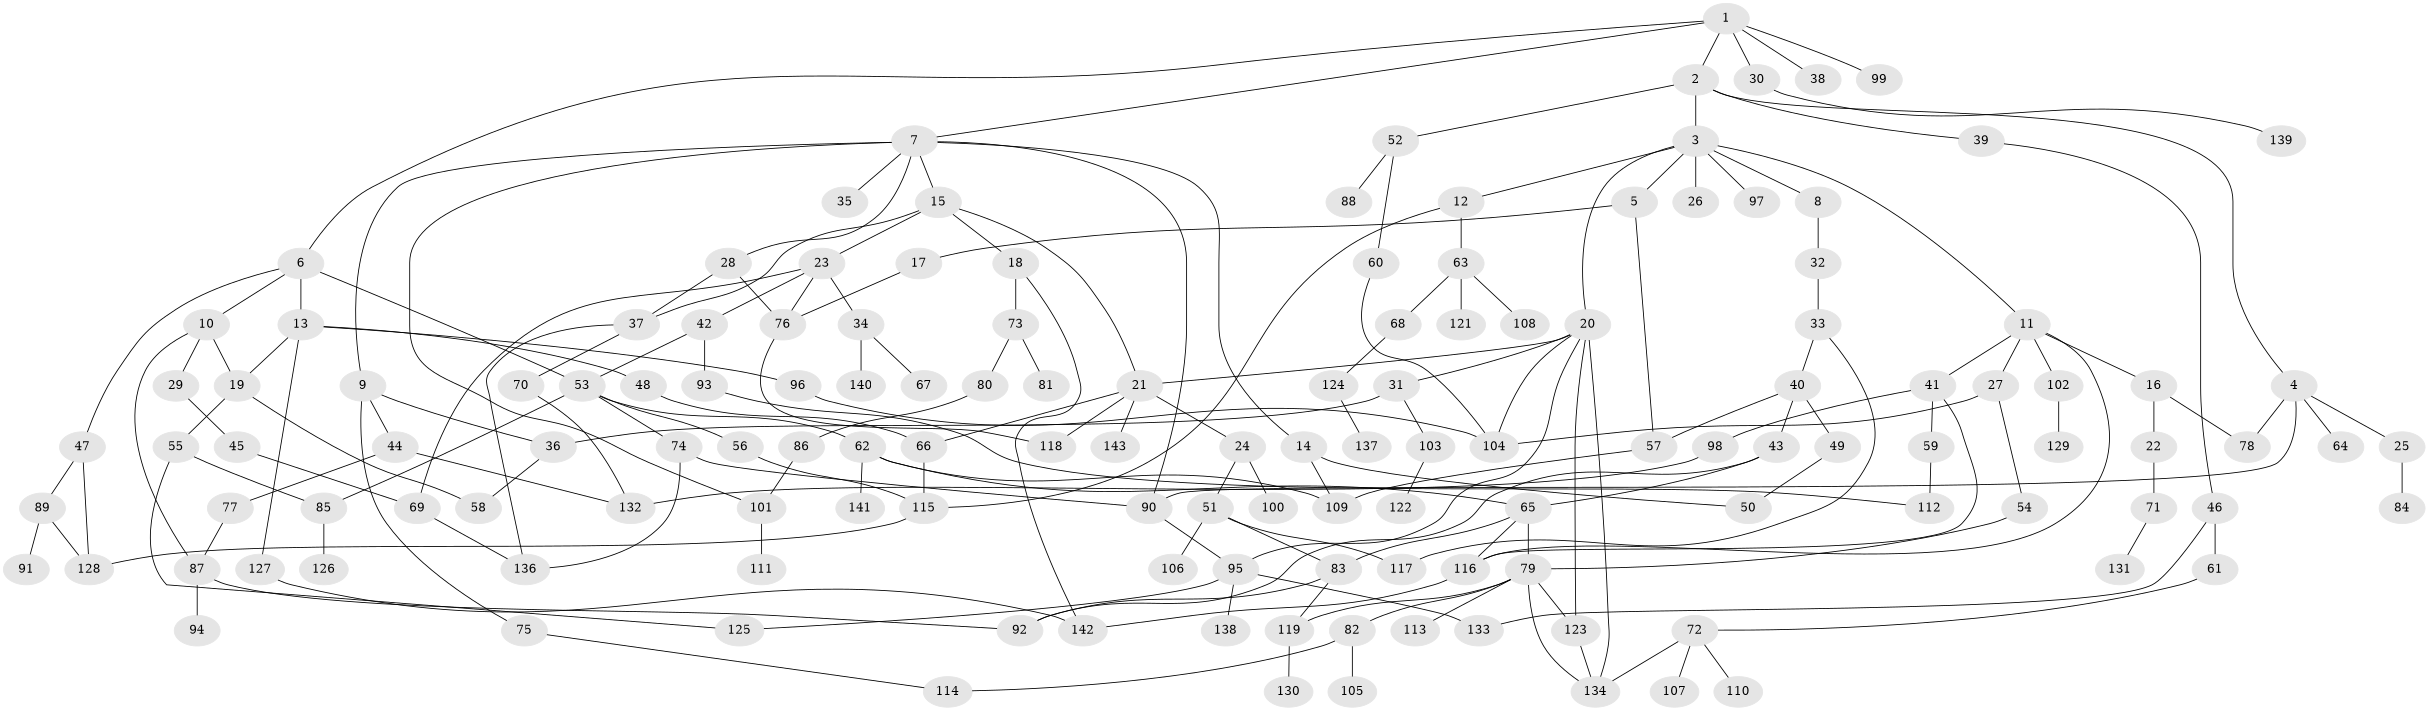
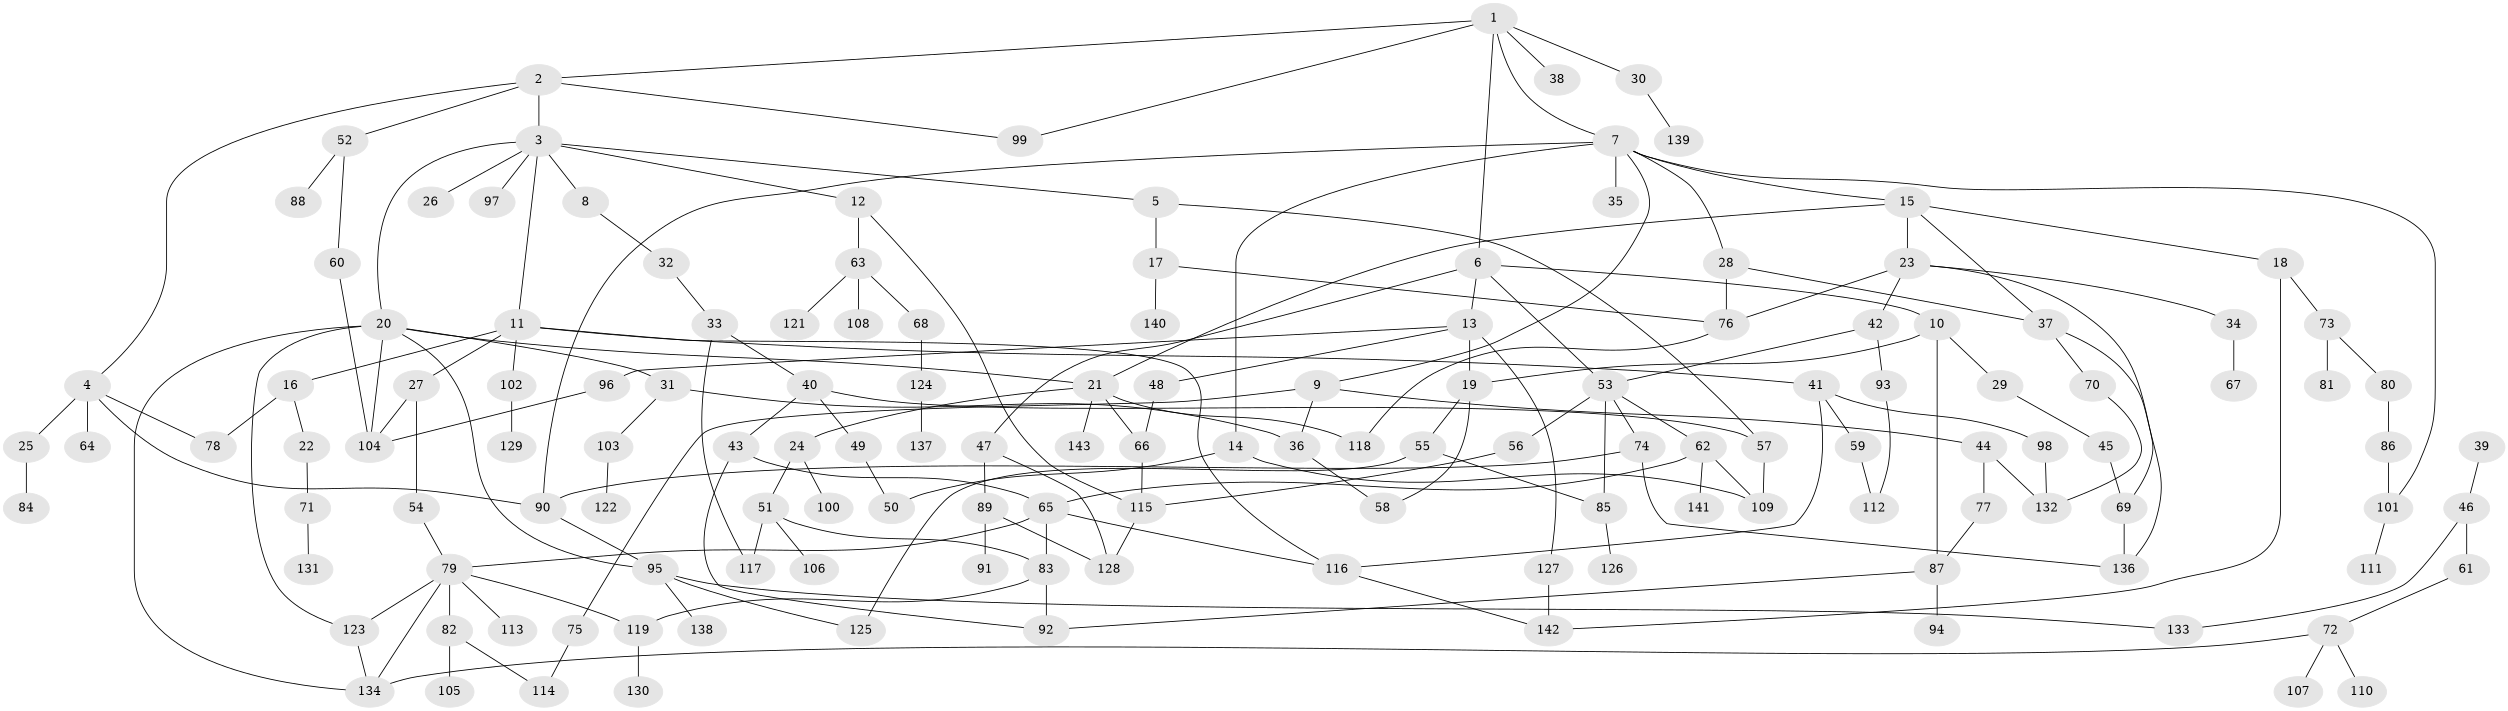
edge "2" -- "39": now "2" -- "99"
edge "34" -- "140": now "17" -- "140"
